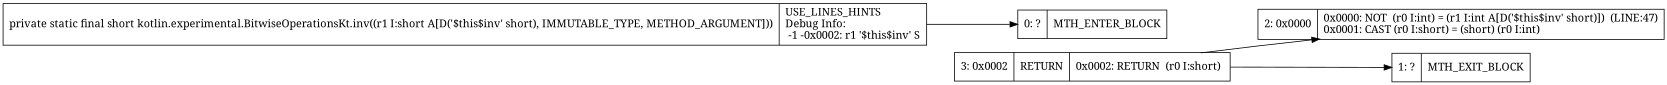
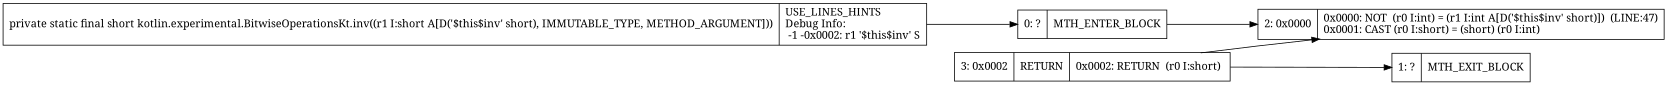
edge "0: ?" -> "2: 0x0000": added
